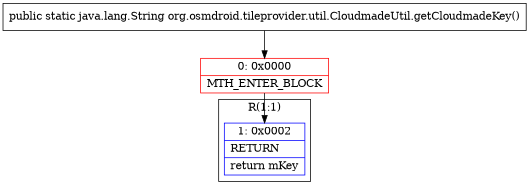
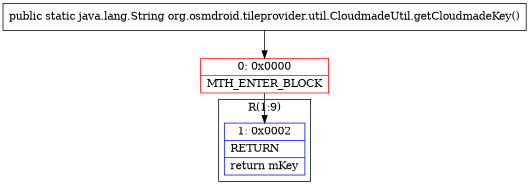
cluster "R(1:1)": label "R(1:1)" -> "R(1:9)"
